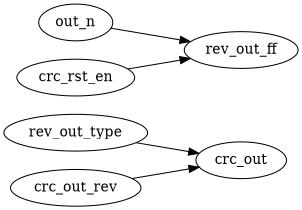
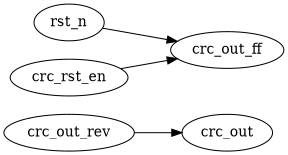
node "out_n": label "out_n" -> "rst_n"
node "rev_out_ff": label "rev_out_ff" -> "crc_out_ff"
node "rev_out_type": removed
